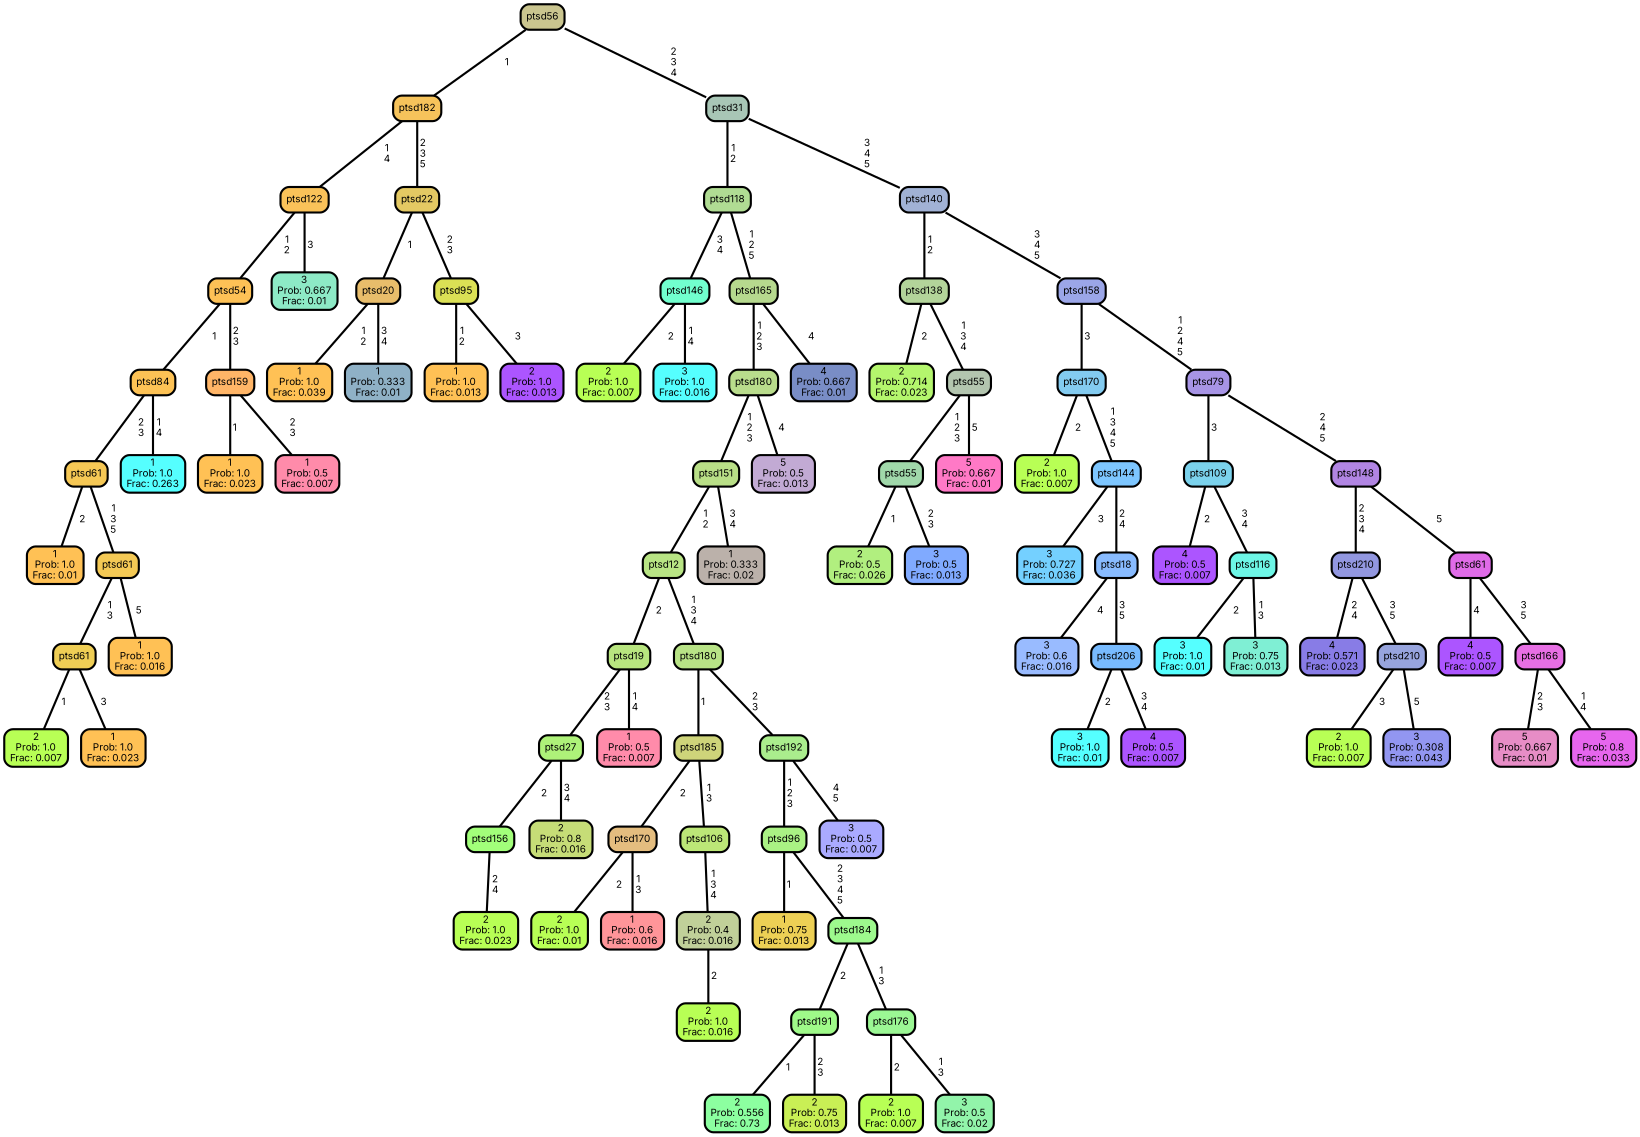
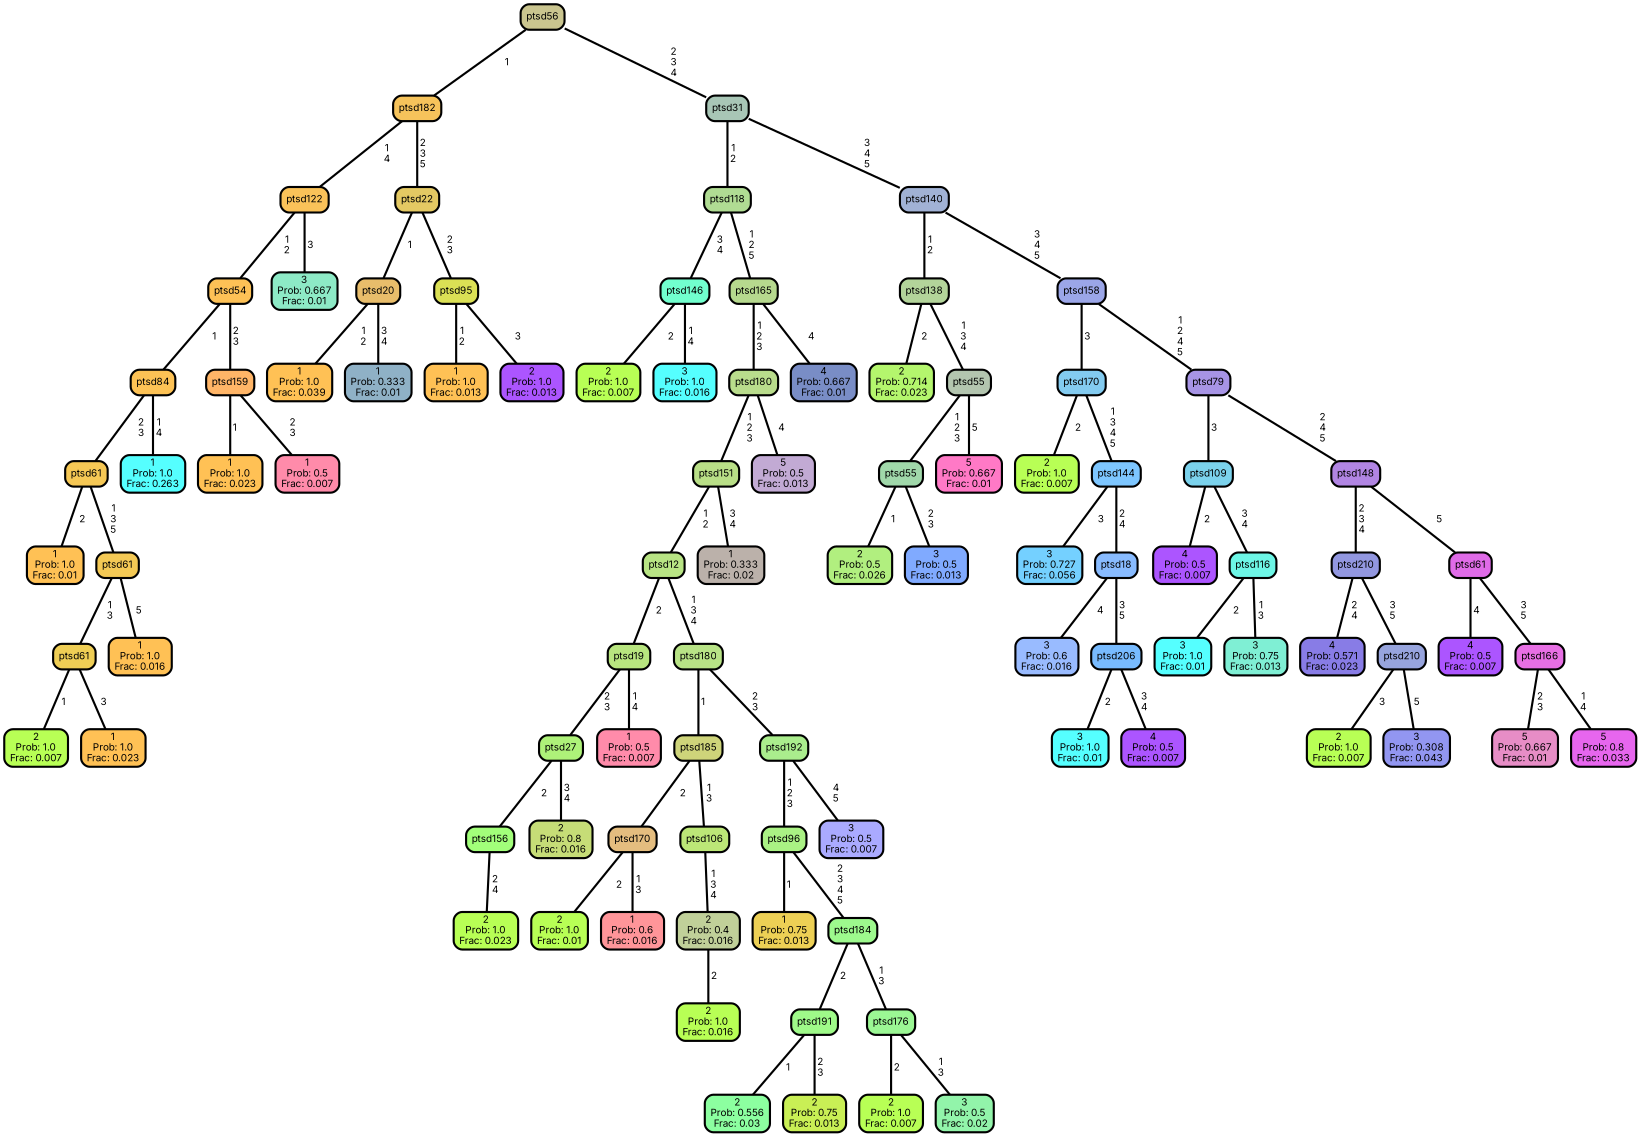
node "3 Prob: 0.727 Frac: 0.036": label "3 Prob: 0.727 Frac: 0.036" -> "3 Prob: 0.727 Frac: 0.056"
node "2 Prob: 0.556 Frac: 0.73": label "2 Prob: 0.556 Frac: 0.73" -> "2 Prob: 0.556 Frac: 0.03"
